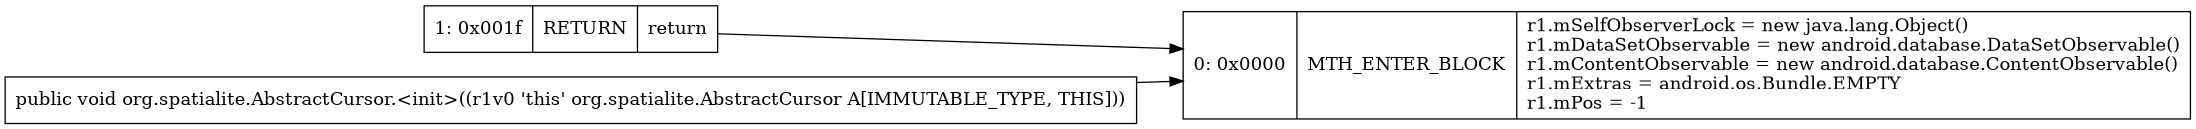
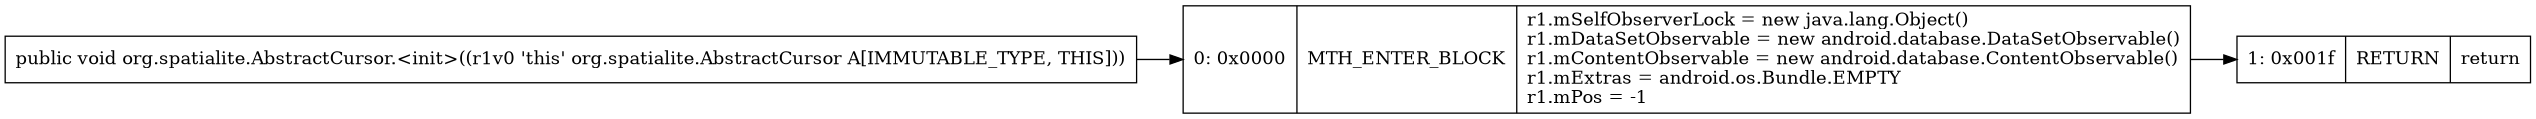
edge "1: 0x001f" -> "0: 0x0000": reversed
